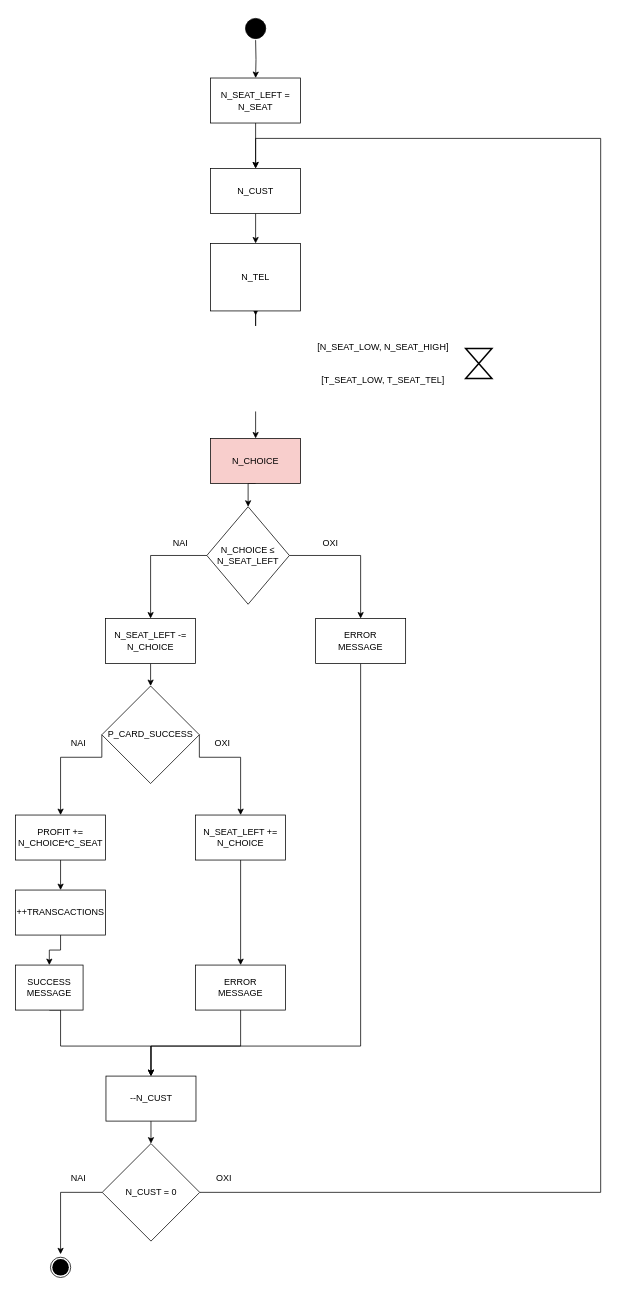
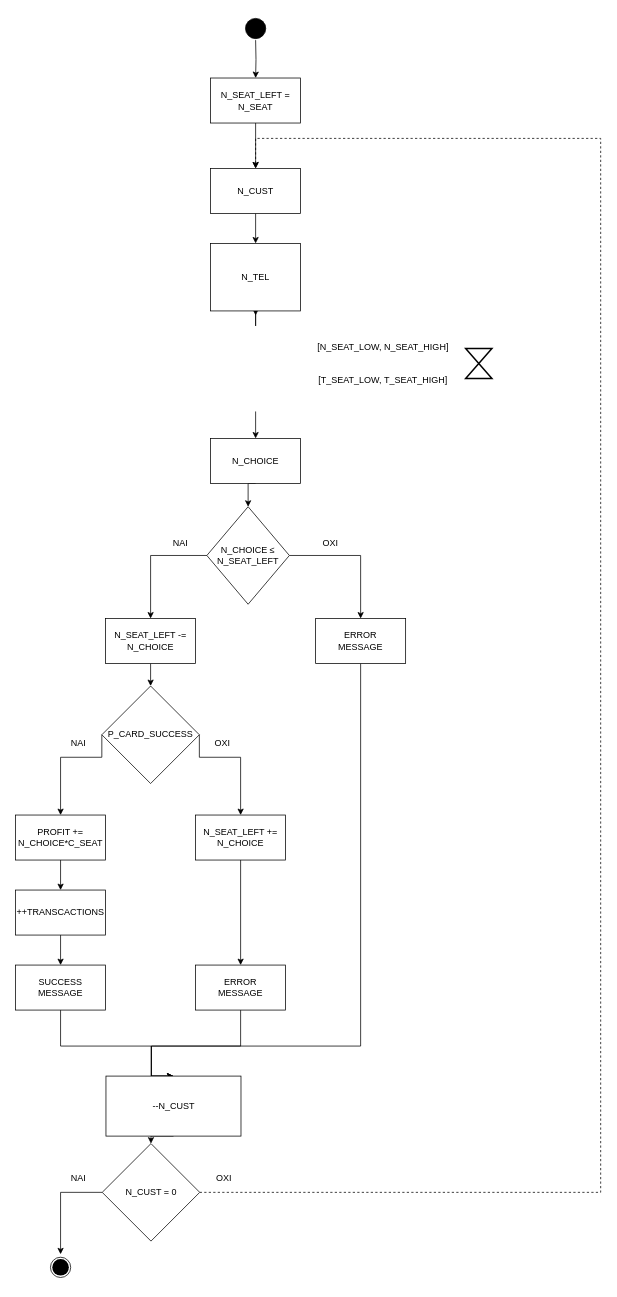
node "[T_SEAT_LOW, T_SEAT_TEL]": label "[T_SEAT_LOW, T_SEAT_TEL]" -> "[T_SEAT_LOW, T_SEAT_HIGH]"
node "N_CHOICE": fillcolor #f8cecc -> #ffffff
edge "N_CUST = 0" -> "N_CUST": style solid -> dashed
node "SUCCESS MESSAGE": size 68x45 -> 90x45
node "--N_CUST": size 90x45 -> 135x60
